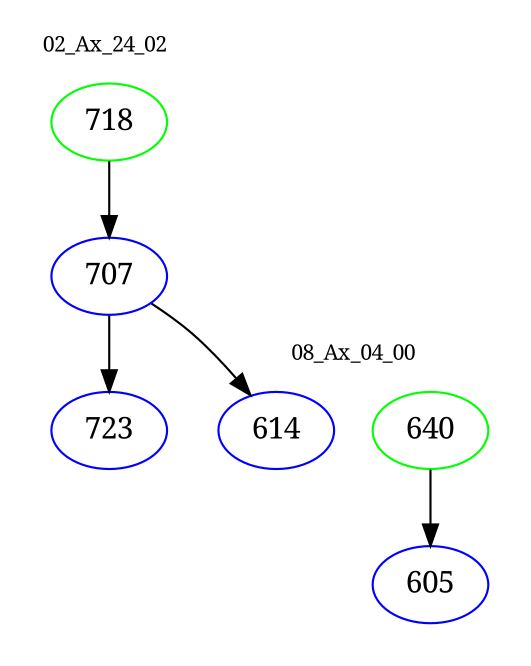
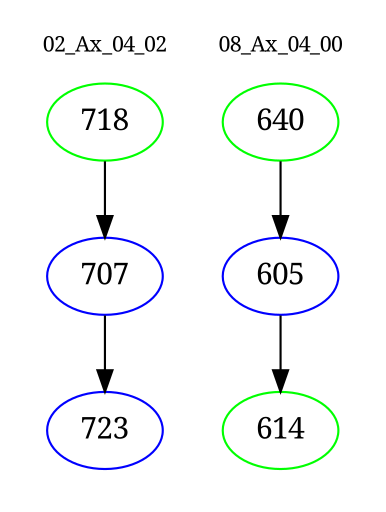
cluster "02_Ax_24_02": label "02_Ax_24_02" -> "02_Ax_04_02"
edge "707" -> "614": now "605" -> "614"
node "614": color blue -> green
